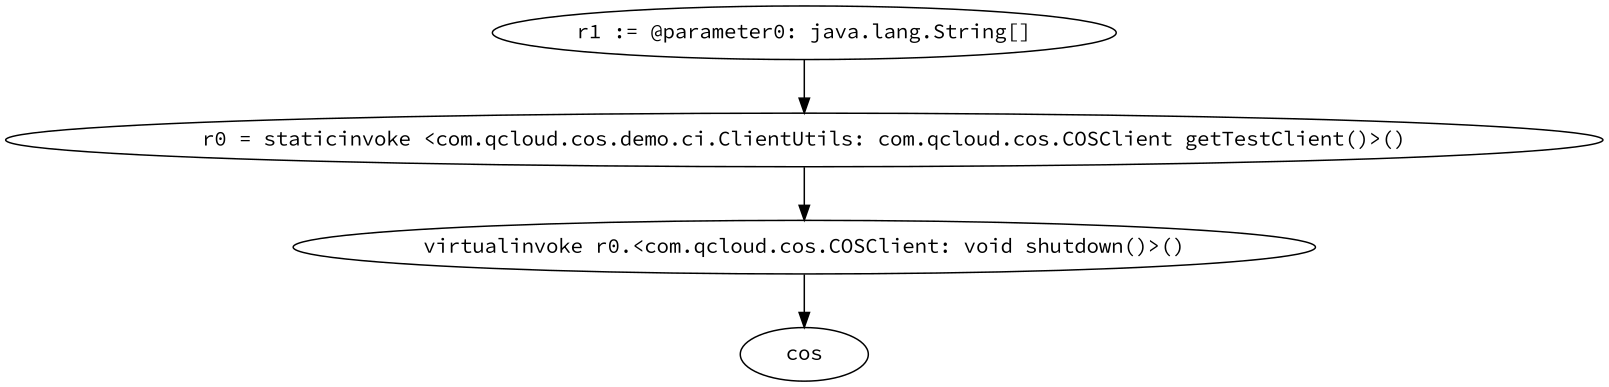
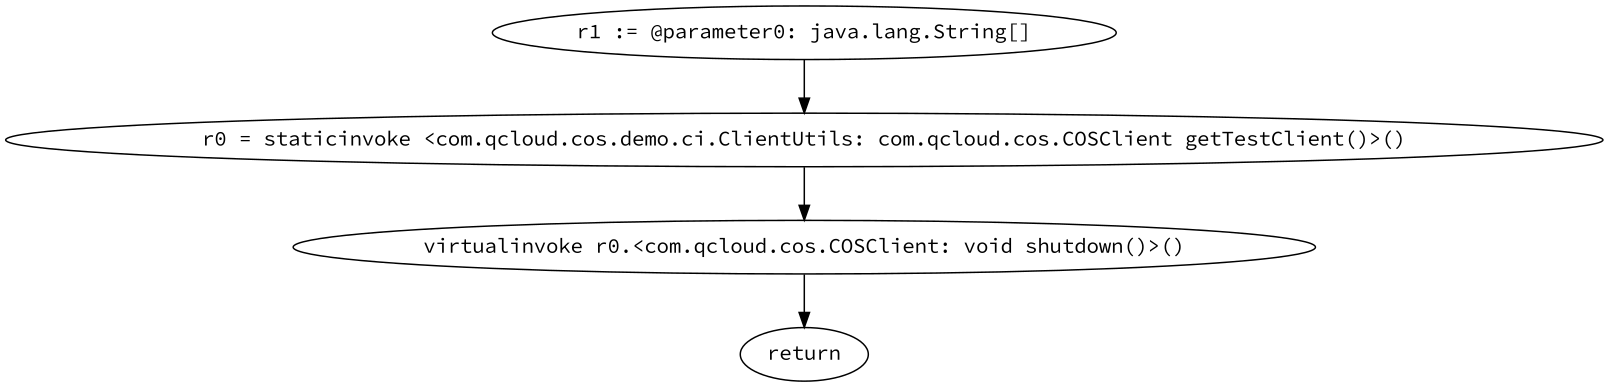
node "cos": label "cos" -> "return"
